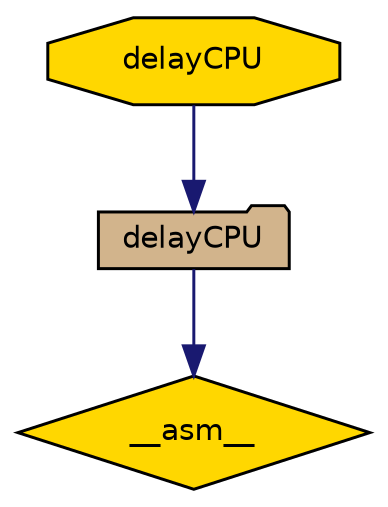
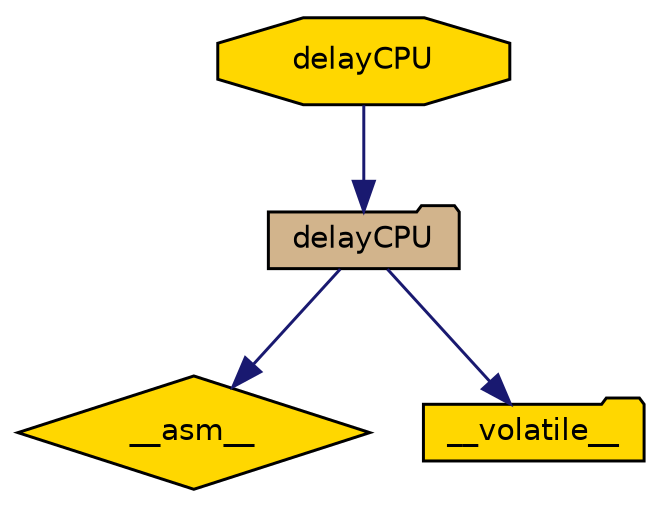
node "__volatile__": added
